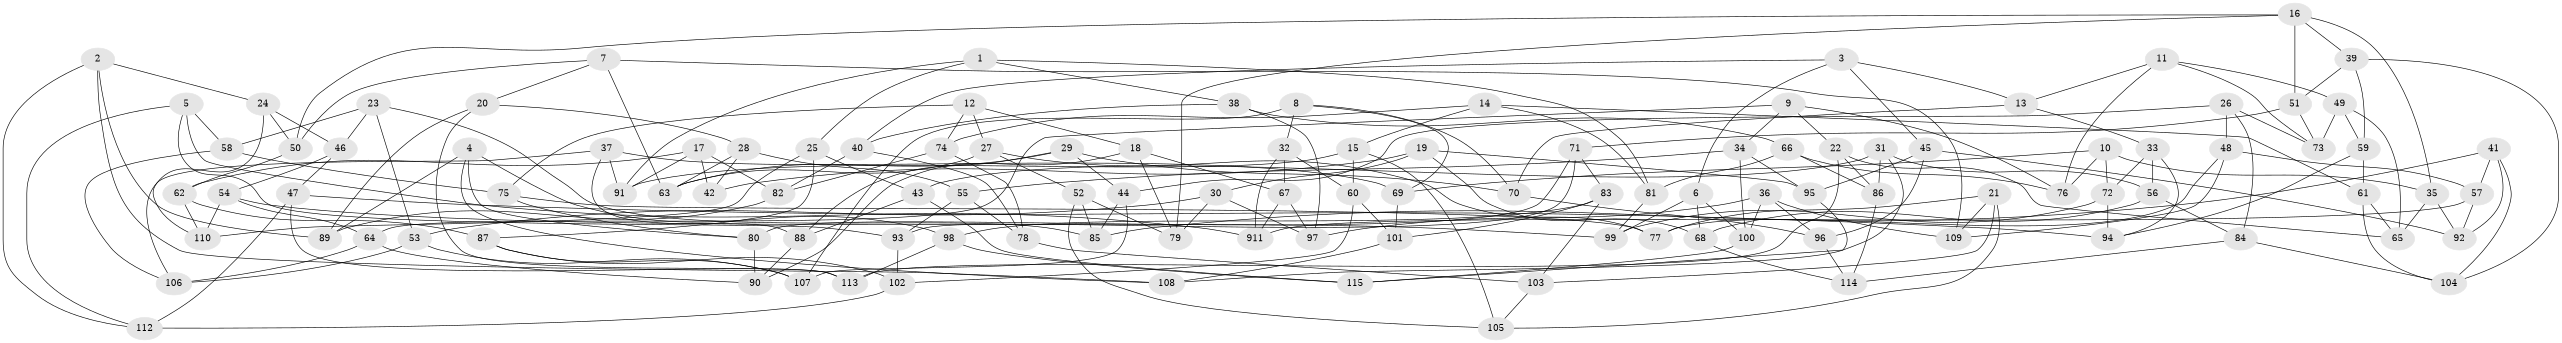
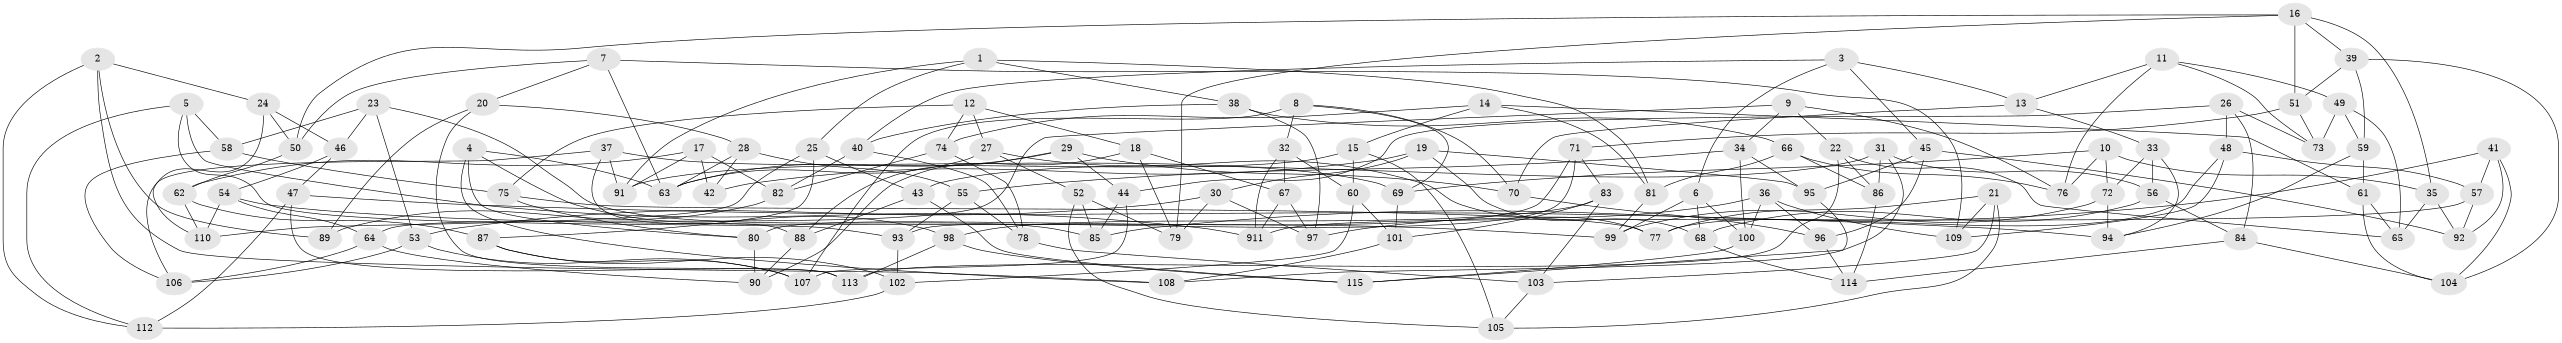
edge "4" -- "89": now "4" -- "63"
